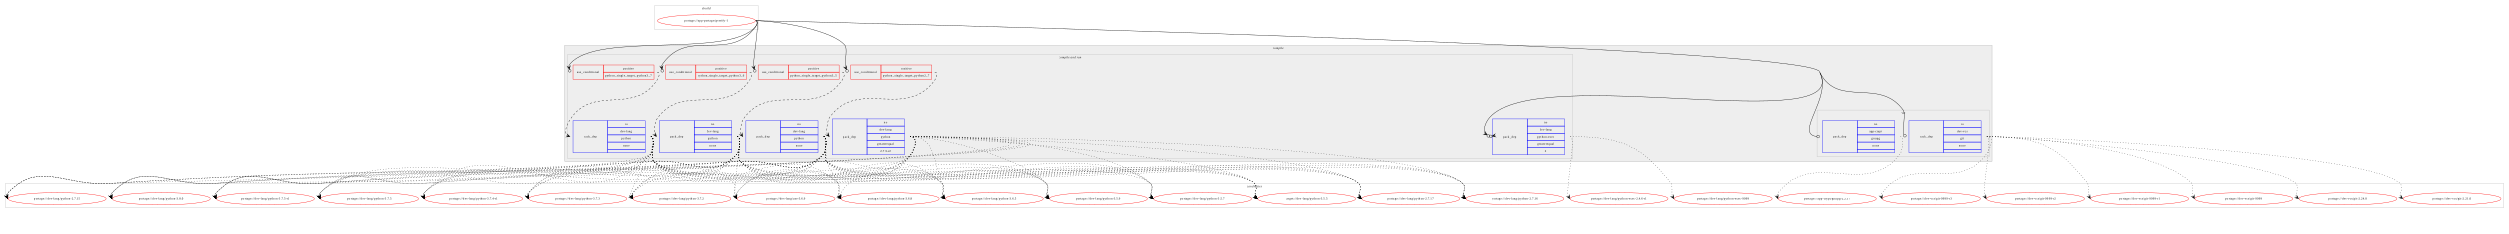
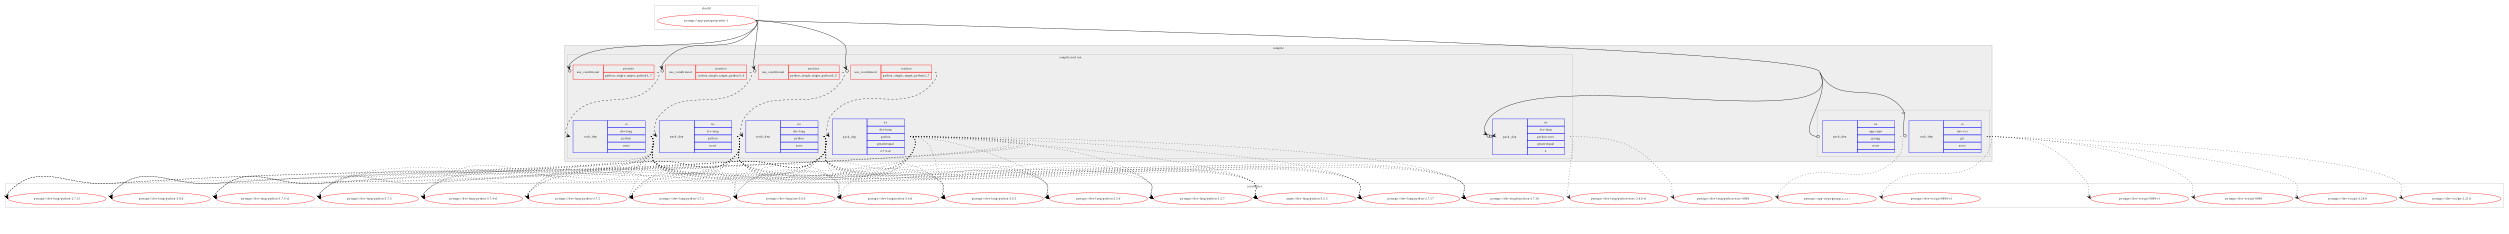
node "portage://dev-lang/python-2.7.16": label "portage://dev-lang/python-2.7.16" -> "portage://dev-single/python-2.7.16"
node "portage://dev-vcs/git-9999-r2": removed
